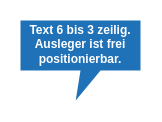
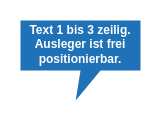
node "Text 6 bis 3 zeilig. Ausleger ist frei positionierbar.": label "Text 6 bis 3 zeilig. Ausleger ist frei positionierbar." -> "Text 1 bis 3 zeilig. Ausleger ist frei positionierbar."
